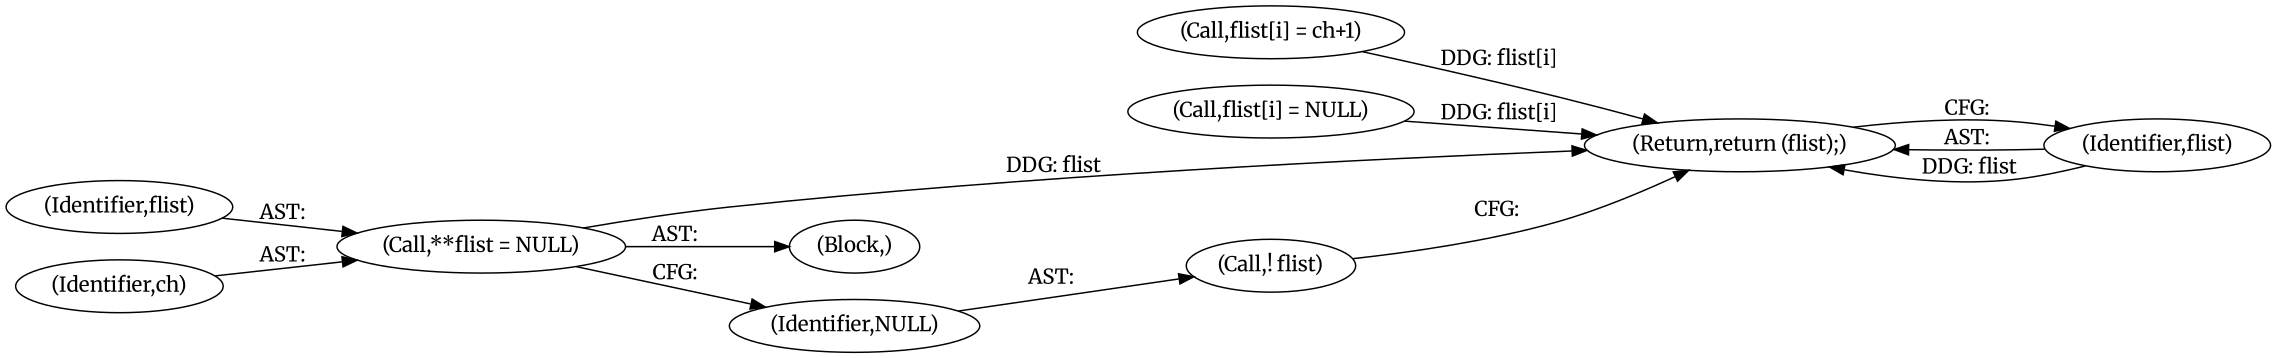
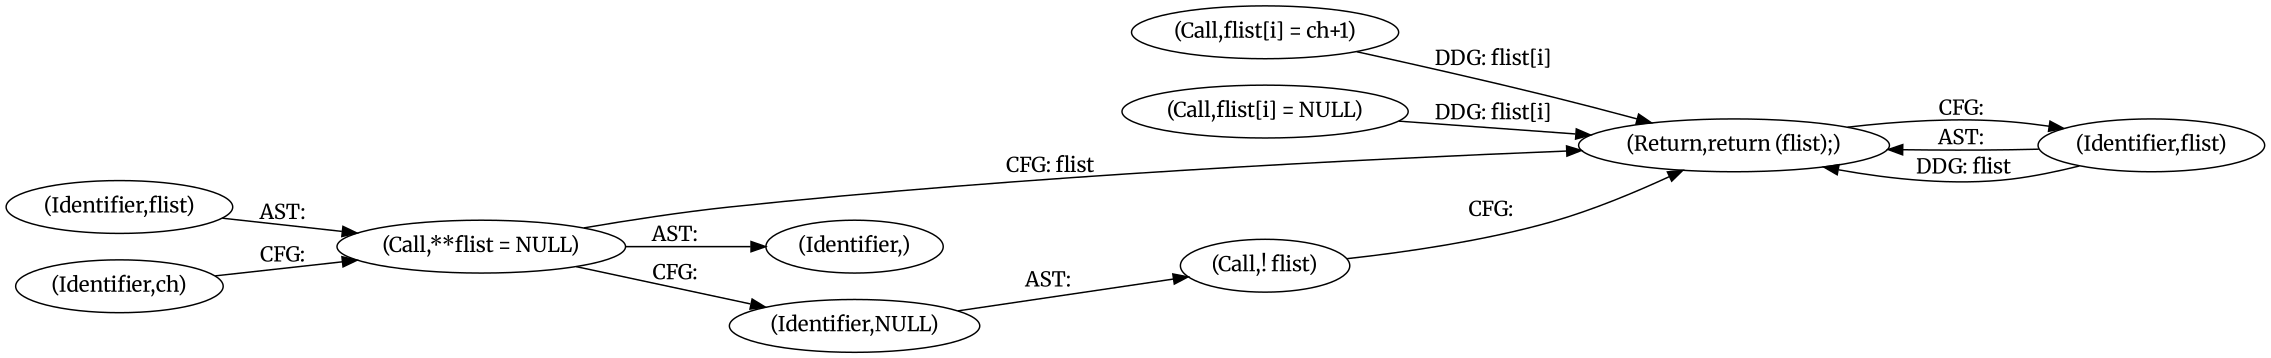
edge "(Call,**flist = NULL)" -> "(Return,return (flist);)": label "DDG: flist" -> "CFG: flist"
node "(Block,)": label "(Block,)" -> "(Identifier,)"
edge "(Identifier,ch)" -> "(Call,**flist = NULL)": label "AST: " -> "CFG: "
